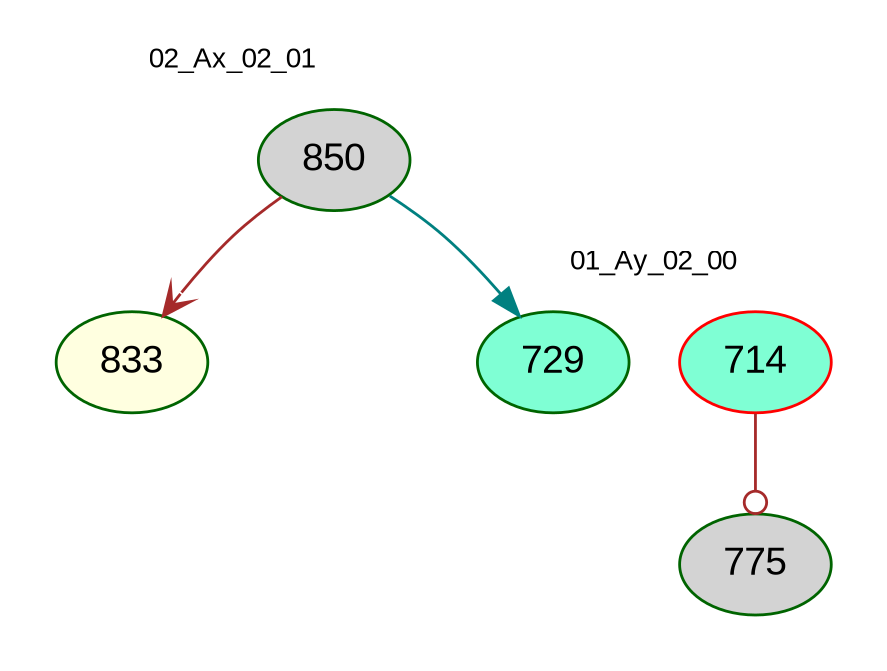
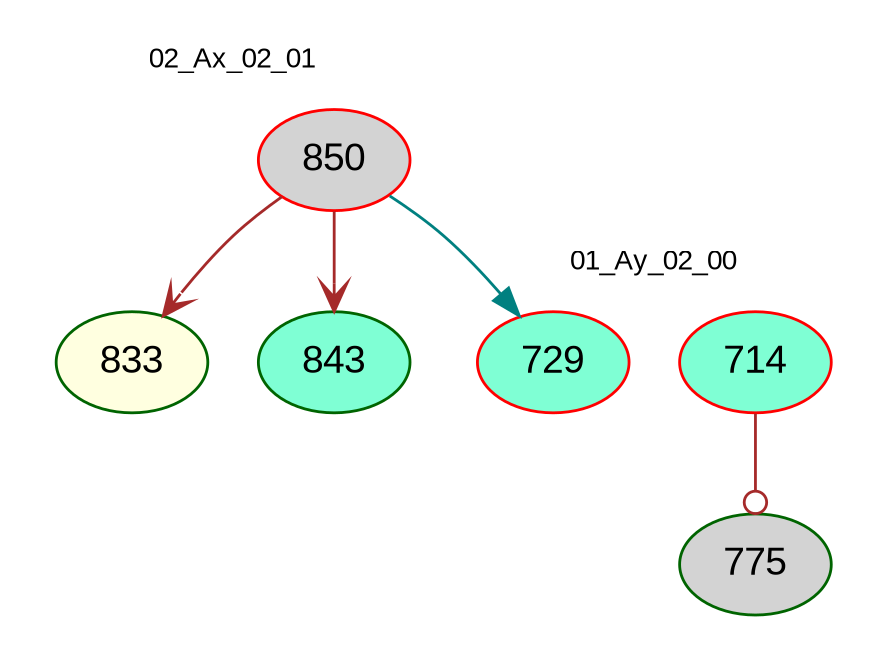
node "850": color darkgreen -> red
node "843": added
node "729": color darkgreen -> red
